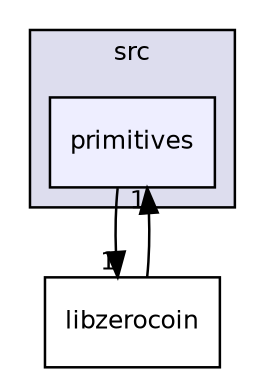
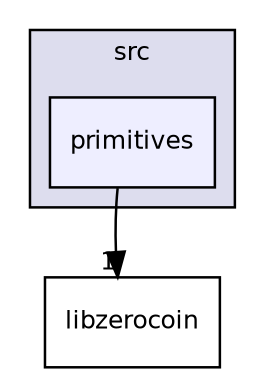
edge "libzerocoin" -> "primitives": removed
